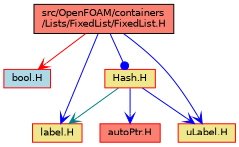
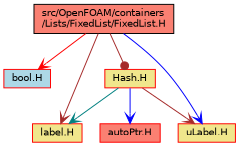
edge "src/OpenFOAM/containers /Lists/FixedList/FixedList.H" -> "Hash.H": color blue -> brown
edge "src/OpenFOAM/containers /Lists/FixedList/FixedList.H" -> "label.H": color blue -> brown
edge "Hash.H" -> "uLabel.H": color blue -> brown
